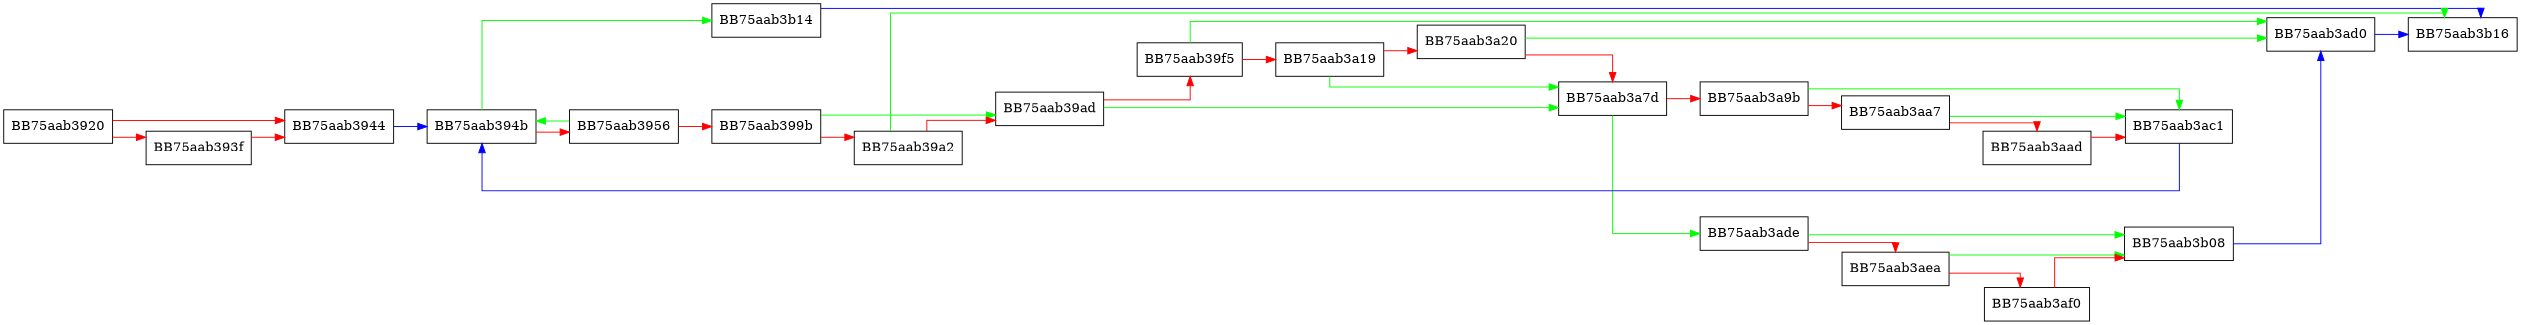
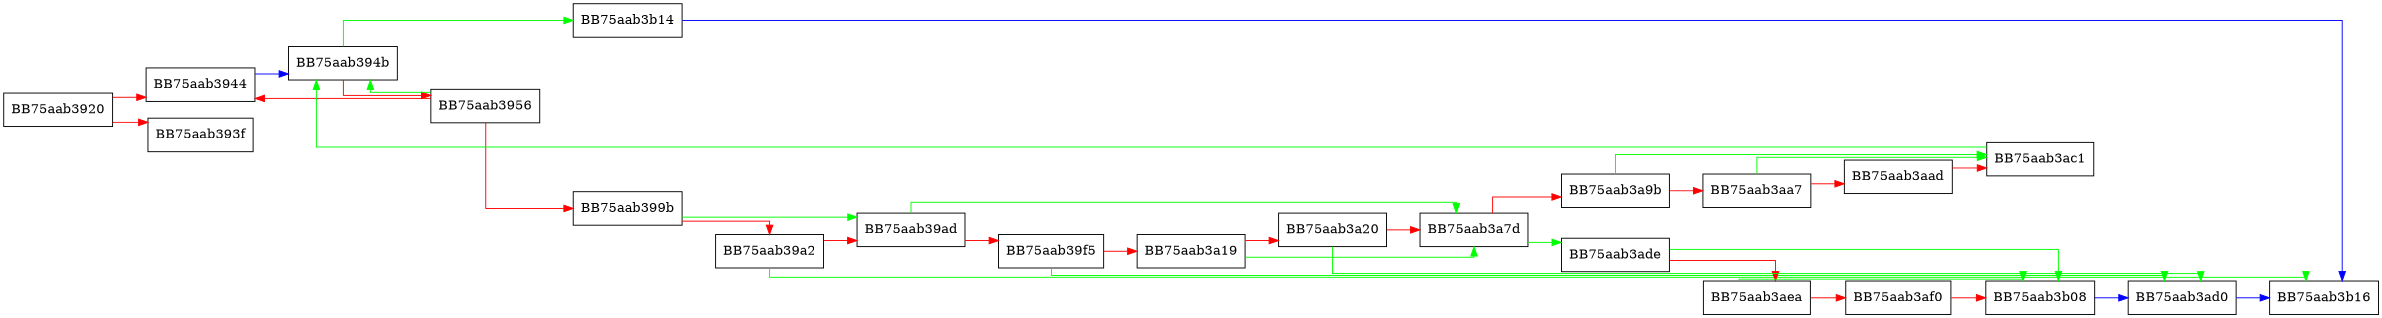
edge "BB75aab393f" -> "BB75aab3944": now "BB75aab3956" -> "BB75aab3944"
edge "BB75aab3ac1" -> "BB75aab394b": color blue -> green
